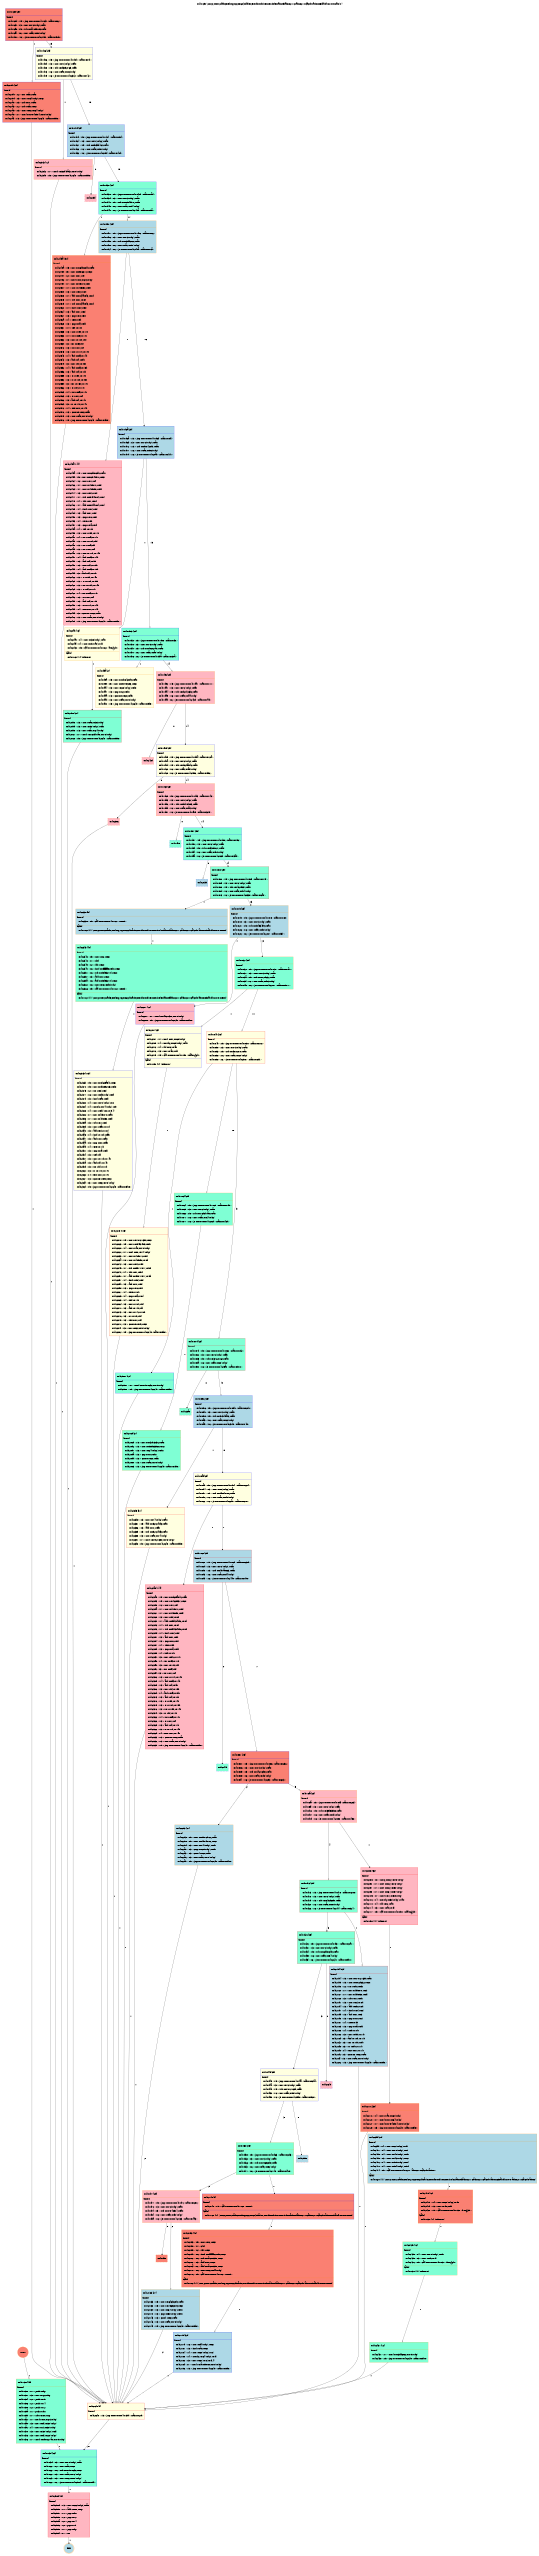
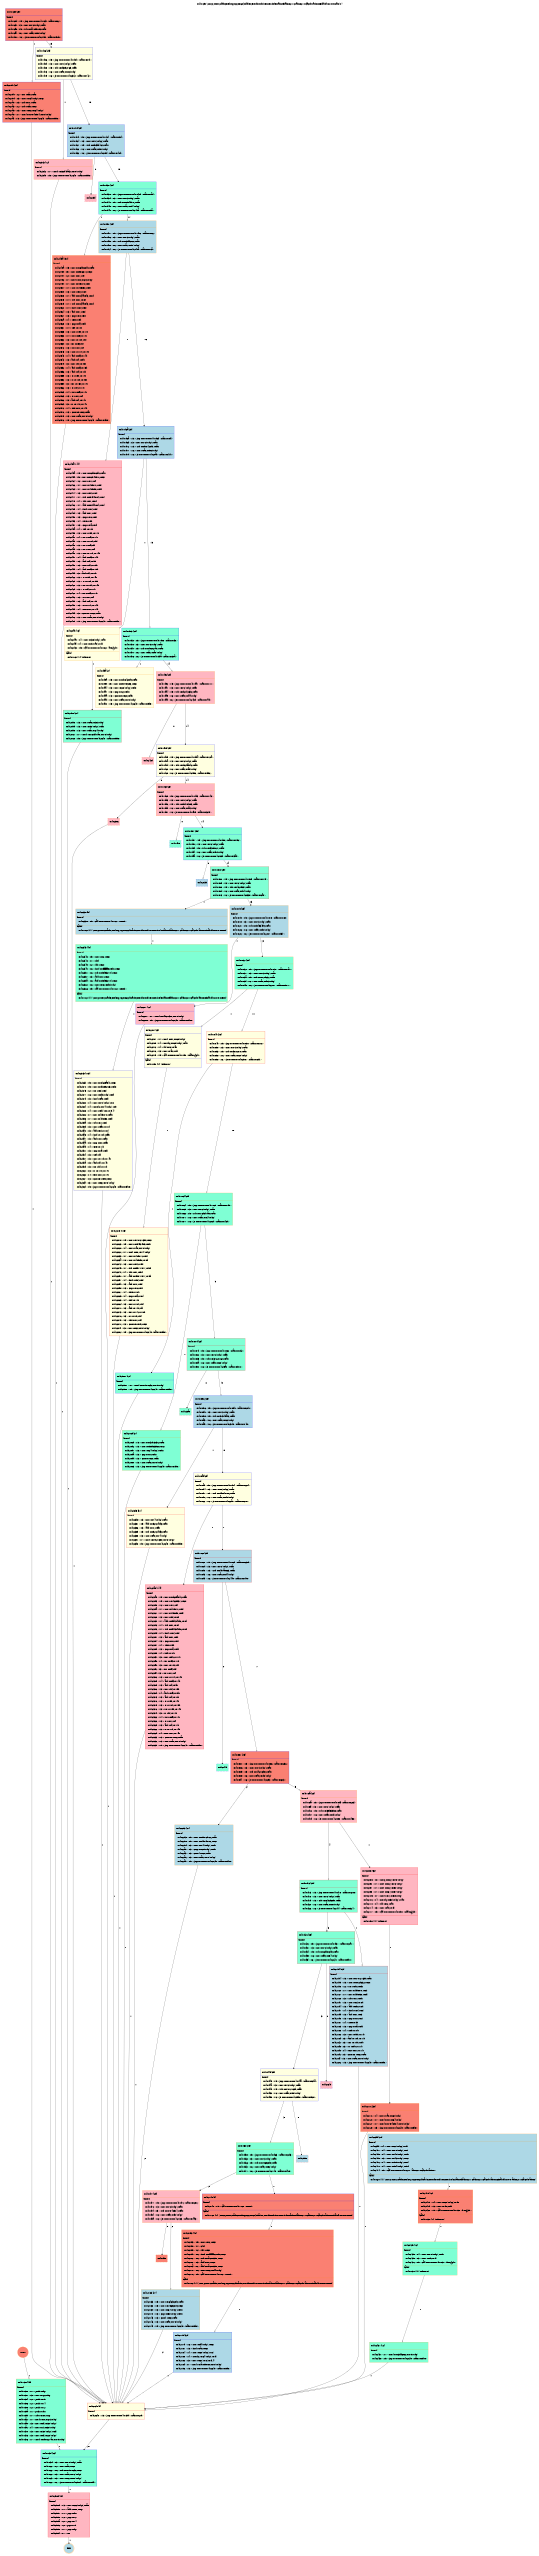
edge "0x401e4b [25]" -> "0x401e7d [25]": now "0x401e64 [25]" -> "0x401e7d [25]"
